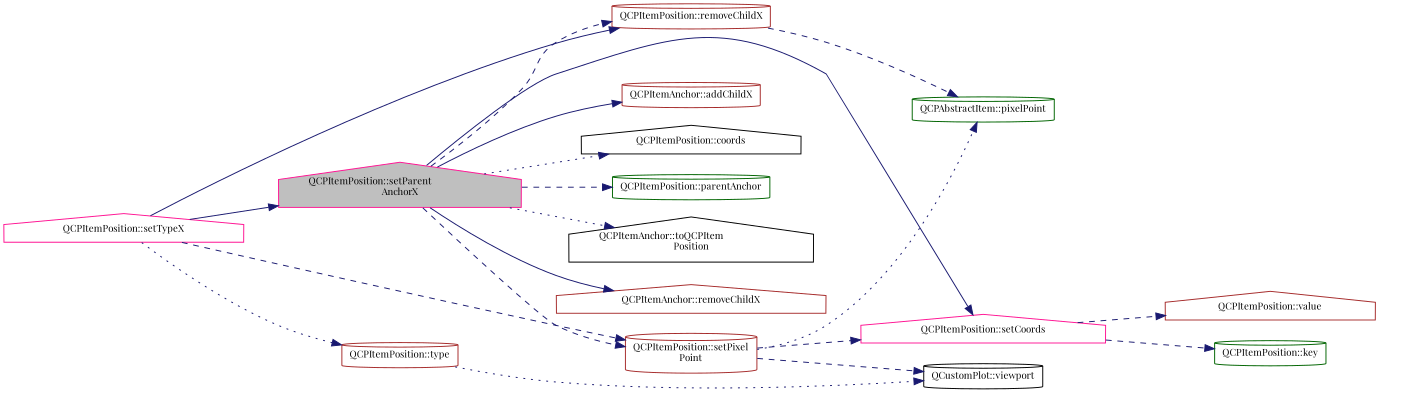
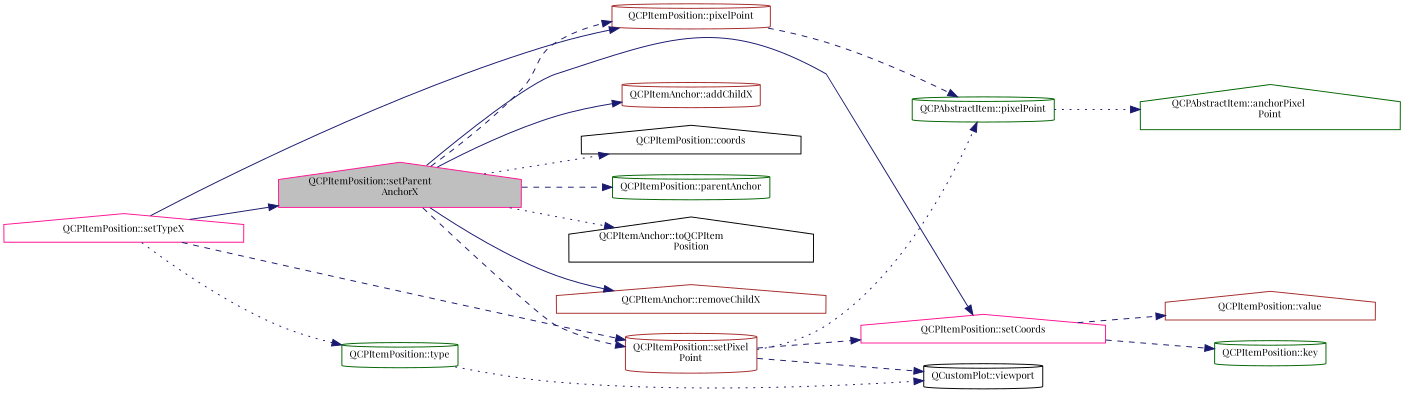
node "QCPItemPosition::removeChildX": label "QCPItemPosition::removeChildX" -> "QCPItemPosition::pixelPoint"
node "QCPAbstractItem::anchorPixel Point": added
node "QCPItemPosition::type": color brown -> darkgreen
